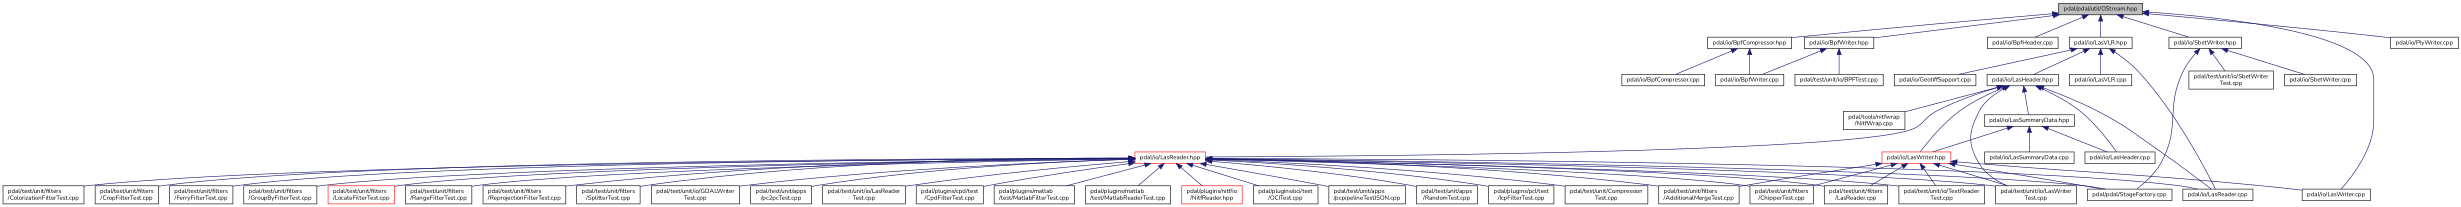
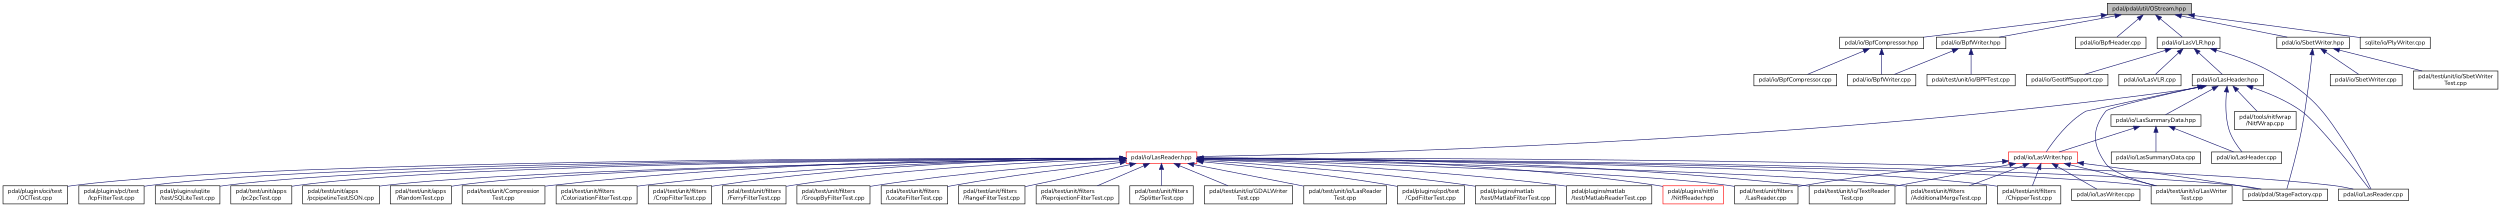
edge "pdal/io/LasWriter.cpp" -> "pdal/pdal/util/OStream.hpp": removed
node "pdal/io/PlyWriter.cpp": label "pdal/io/PlyWriter.cpp" -> "sqlite/io/PlyWriter.cpp"
node "pdal/plugins/sqlite /test/SQLiteTest.cpp": added
node "pdal/test/unit/filters /LocateFilterTest.cpp": color red -> black
